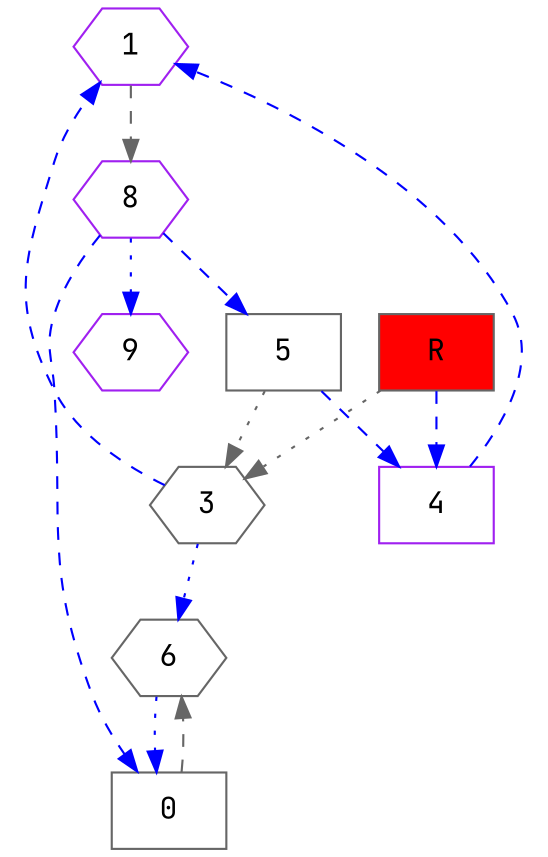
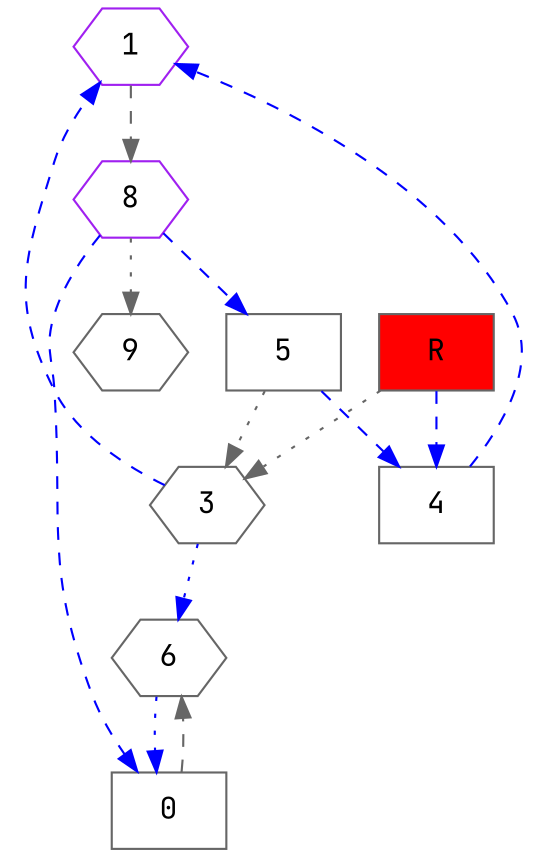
edge "8" -> "9": color blue -> gray40
node "9": color purple -> gray40
node "4": color purple -> gray40
